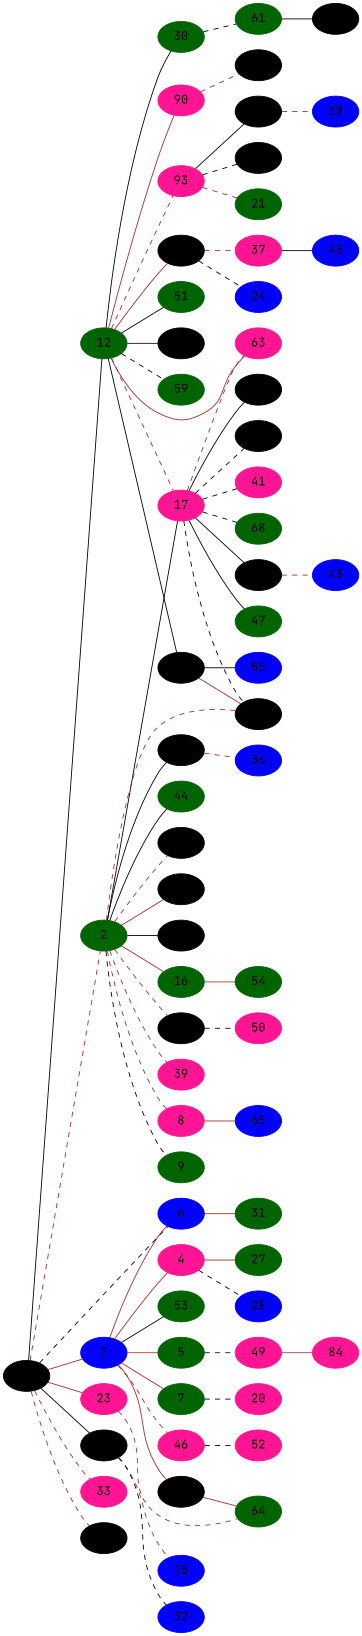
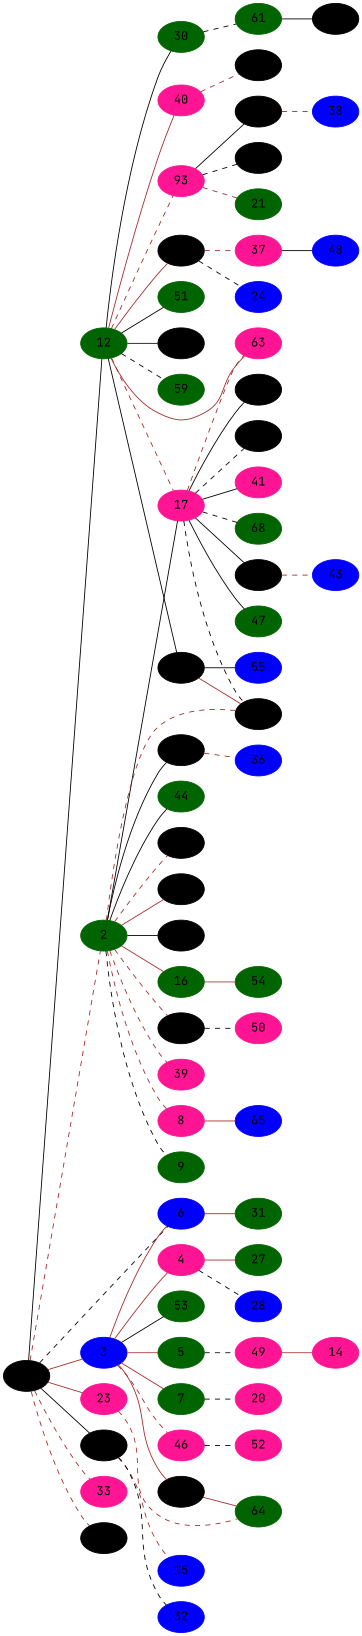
node "90": label "90" -> "40"
edge "41" -- "17": style dashed -> solid
node "84": label "84" -> "14"
